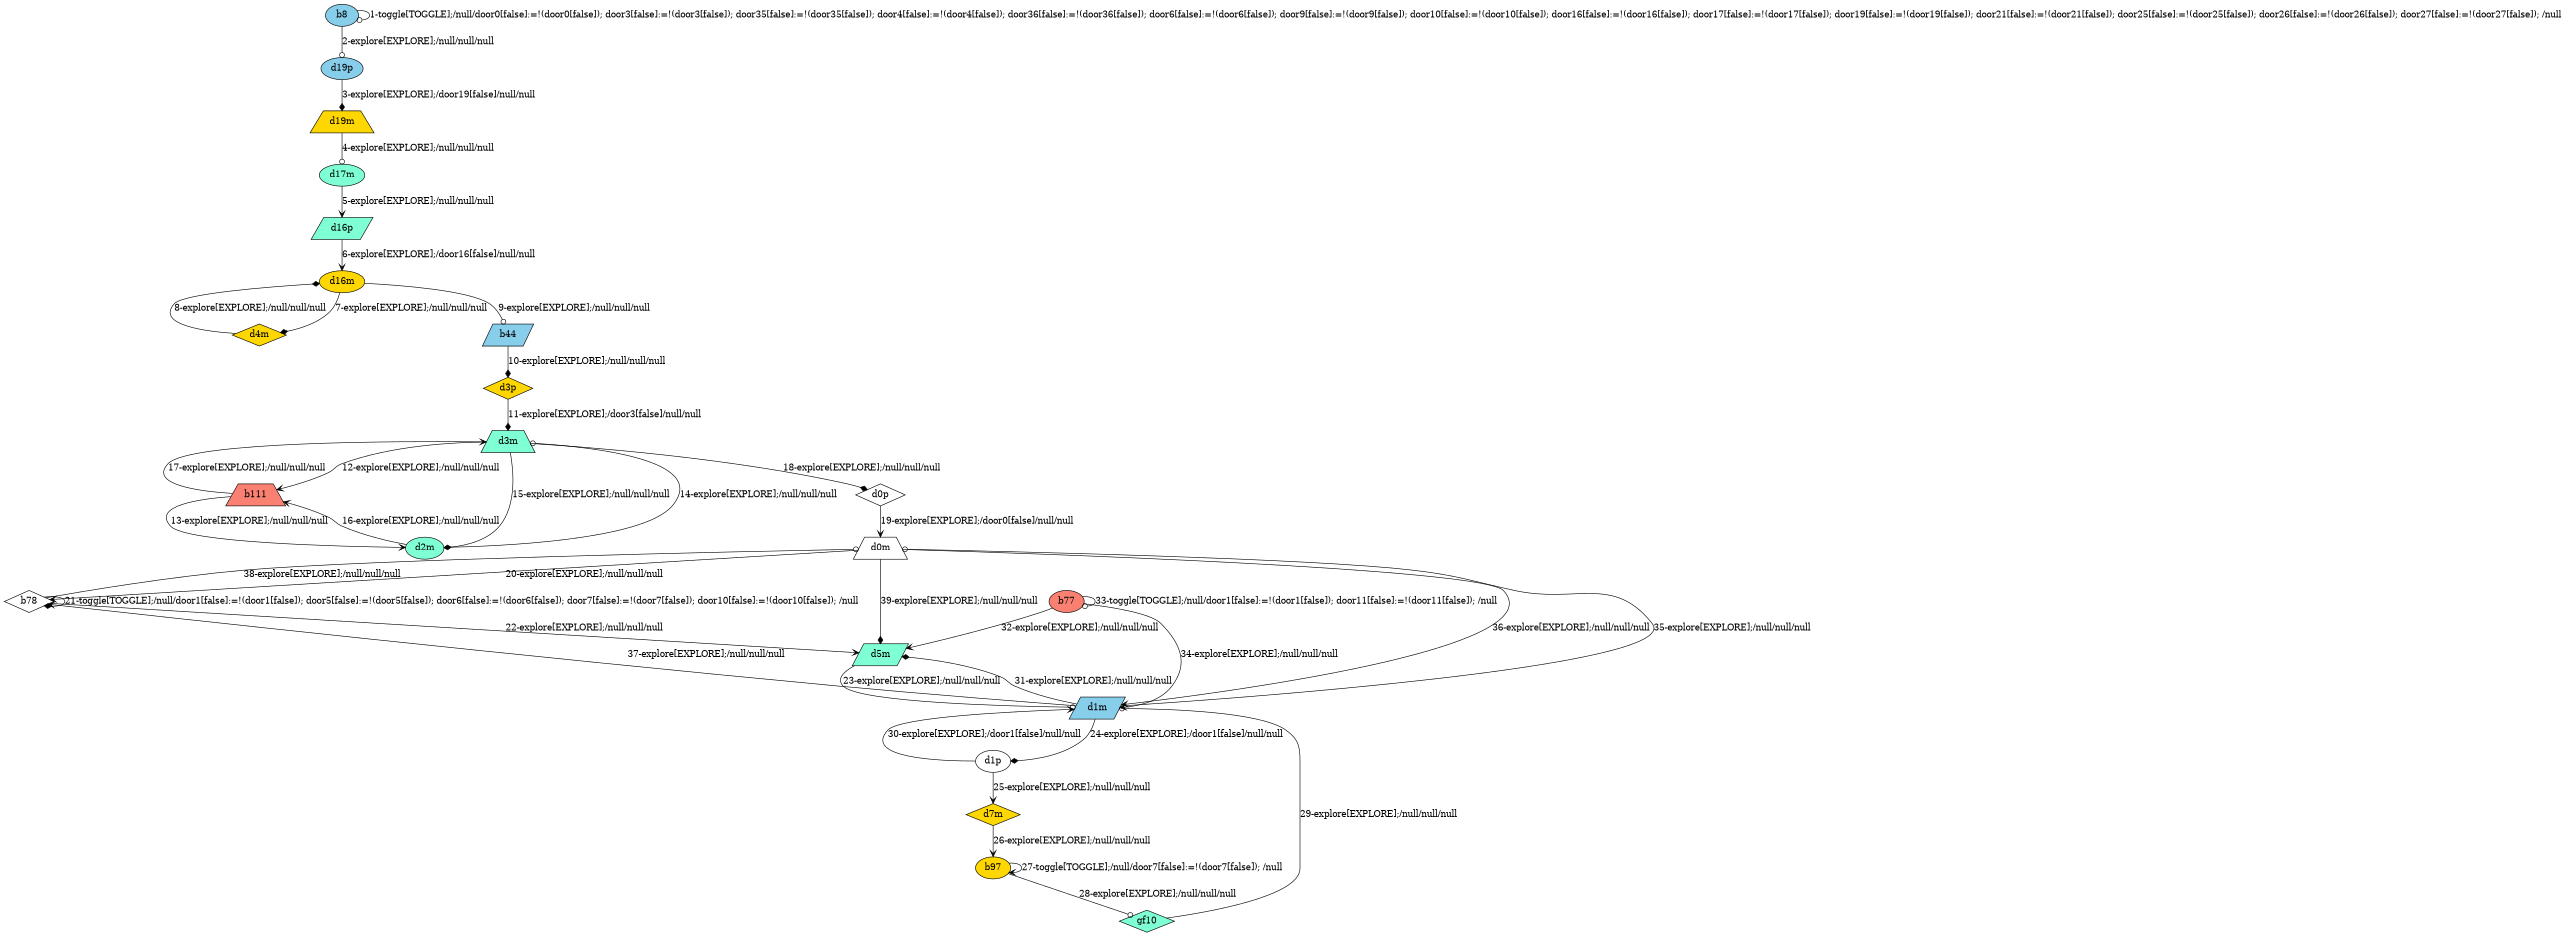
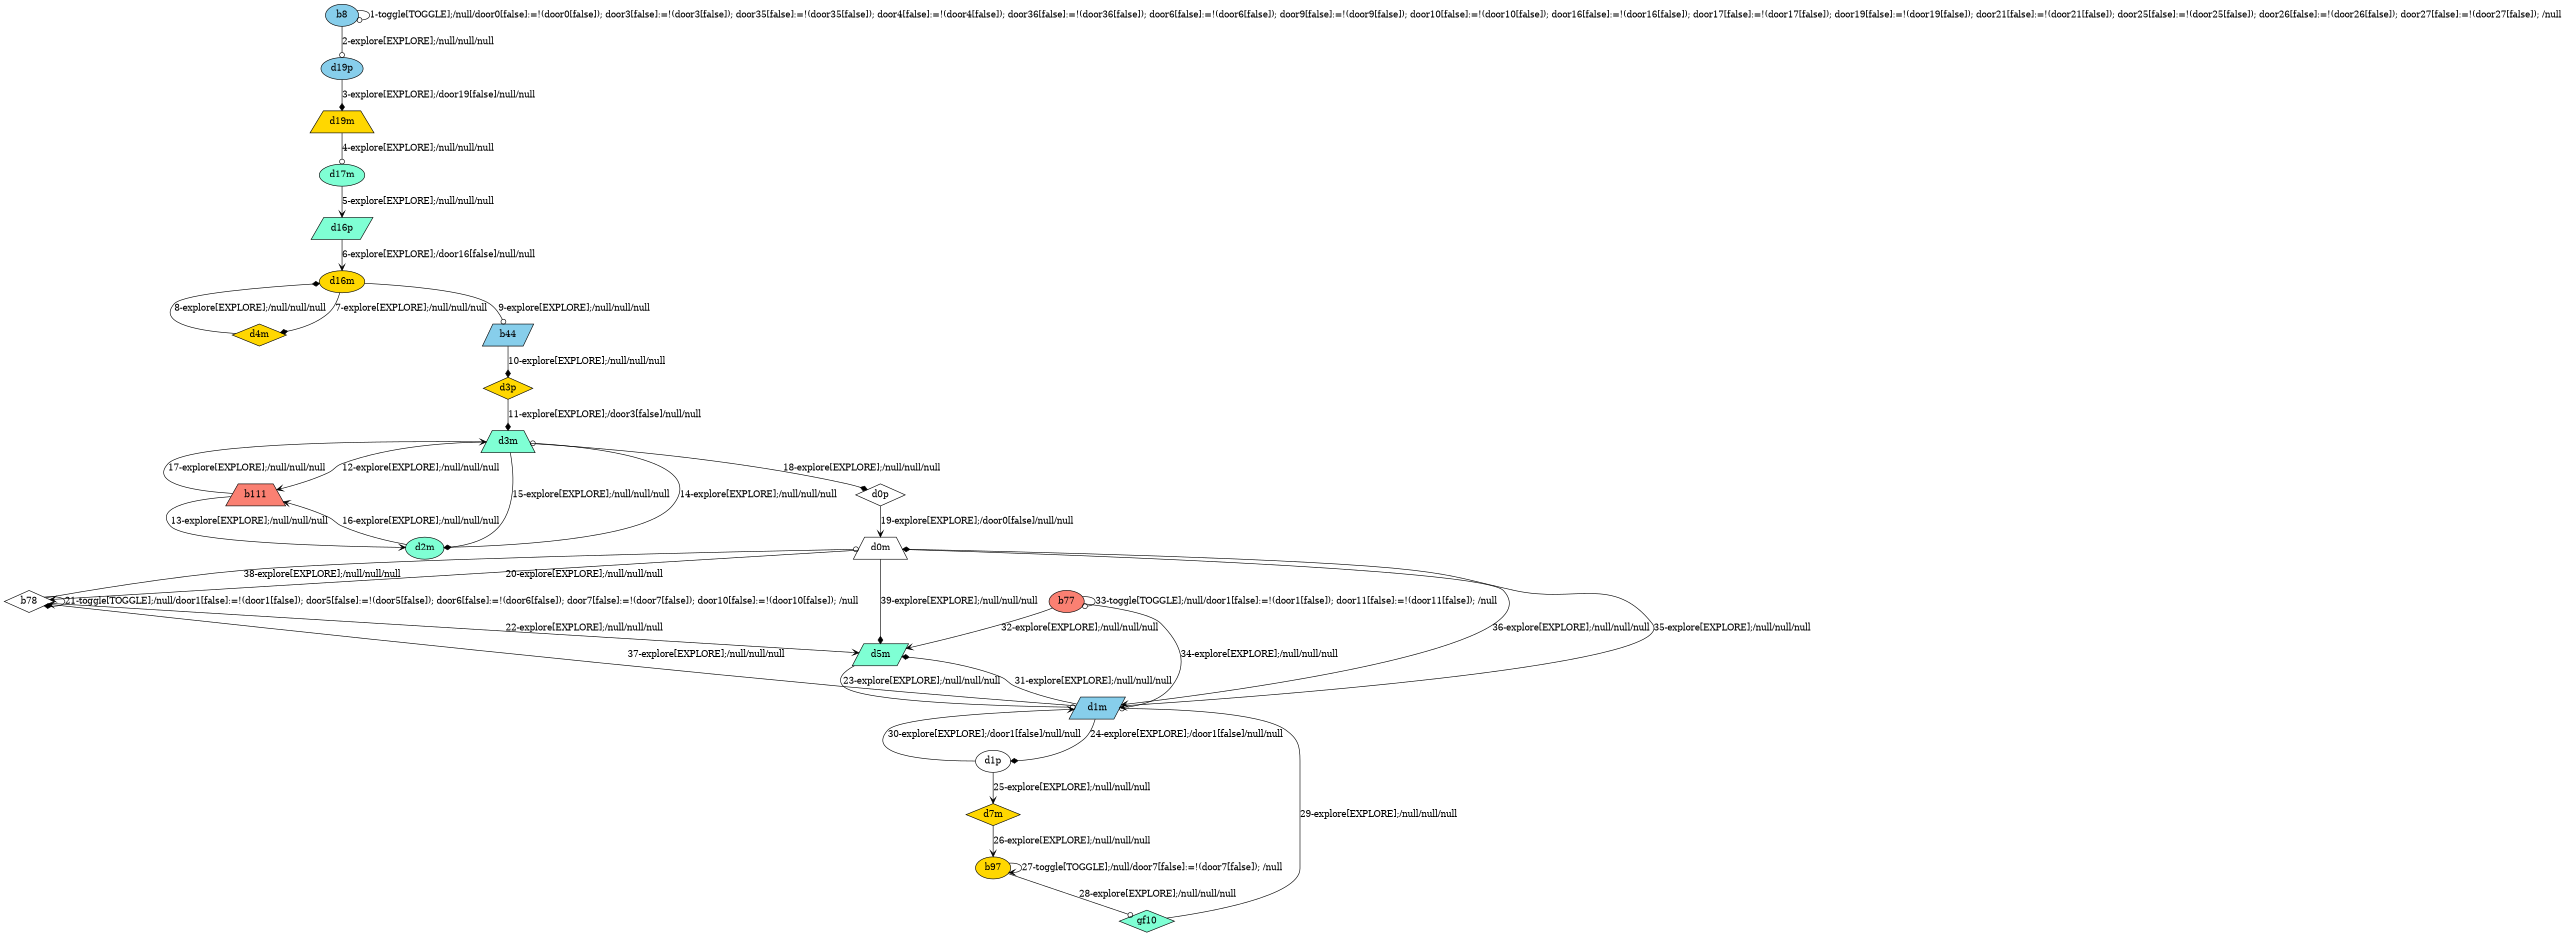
edge "d1m" -> "d0m": arrowhead odot -> diamond
